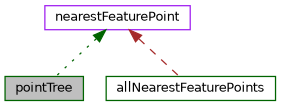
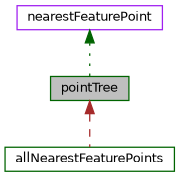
edge "allNearestFeaturePoints" -> "nearestFeaturePoint": now "allNearestFeaturePoints" -> "pointTree"
